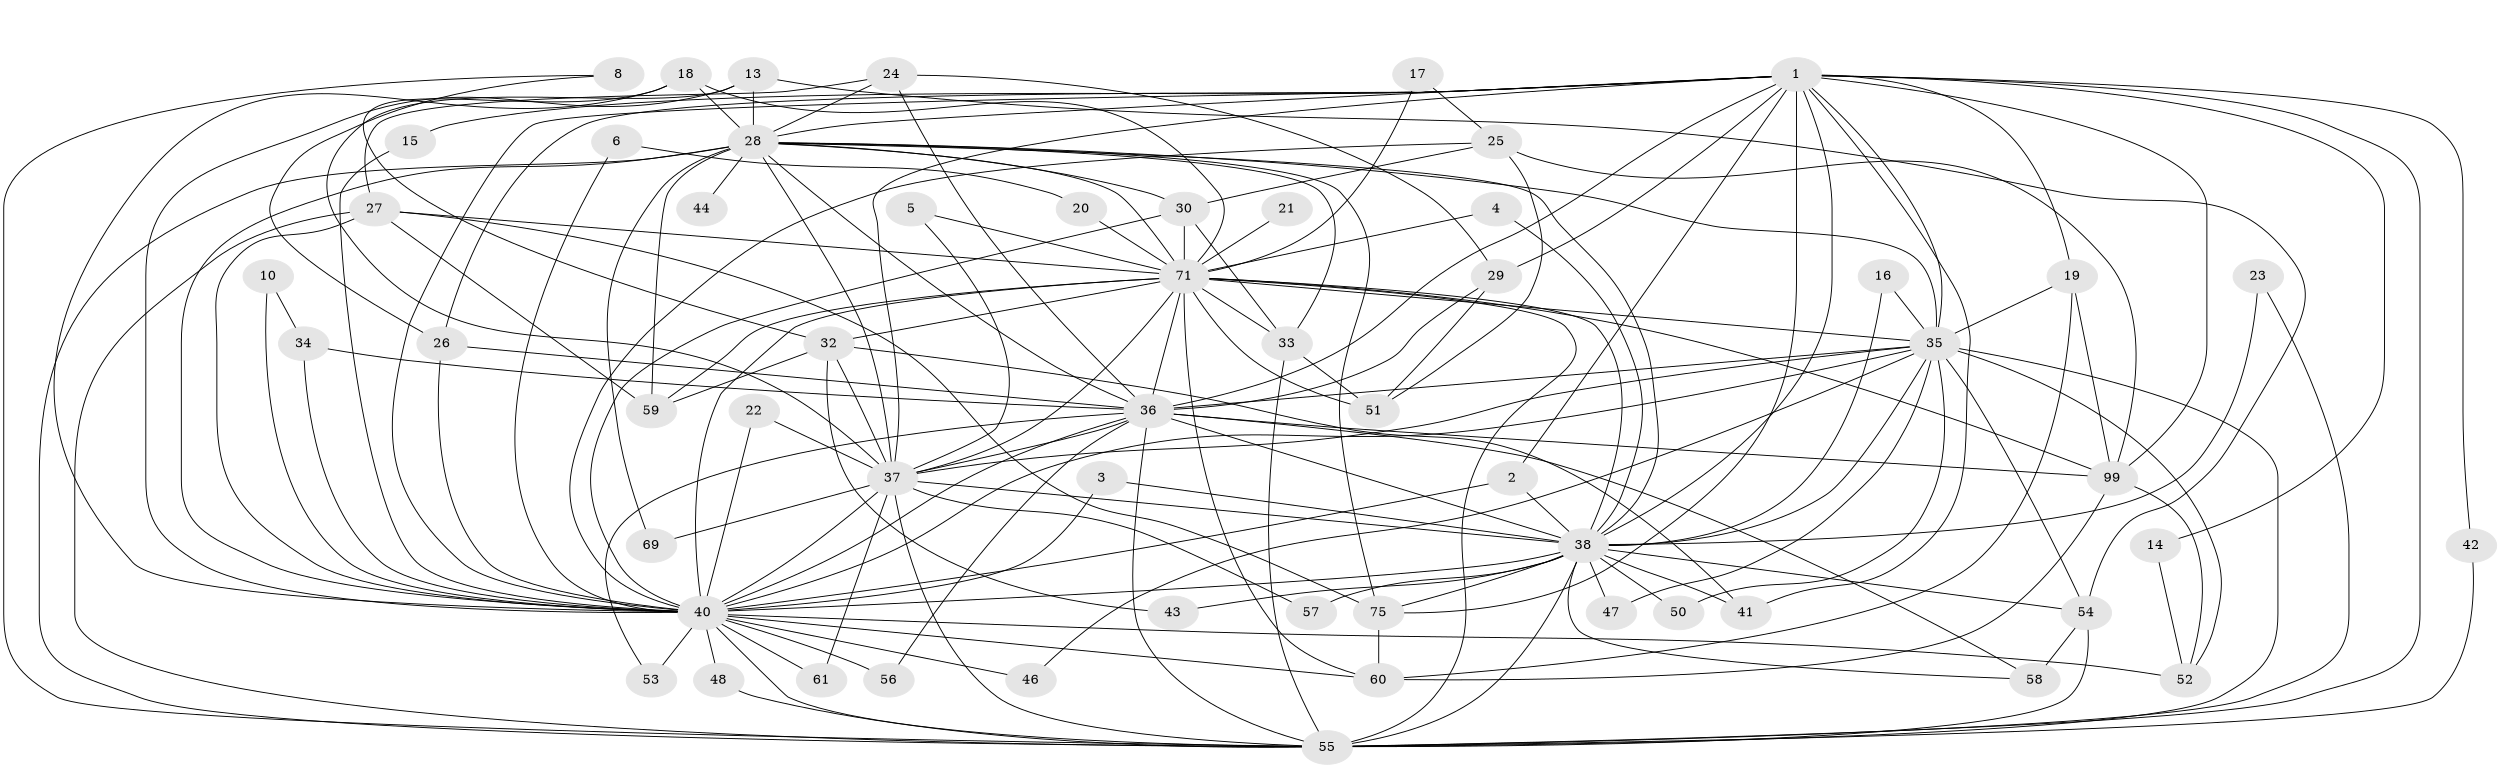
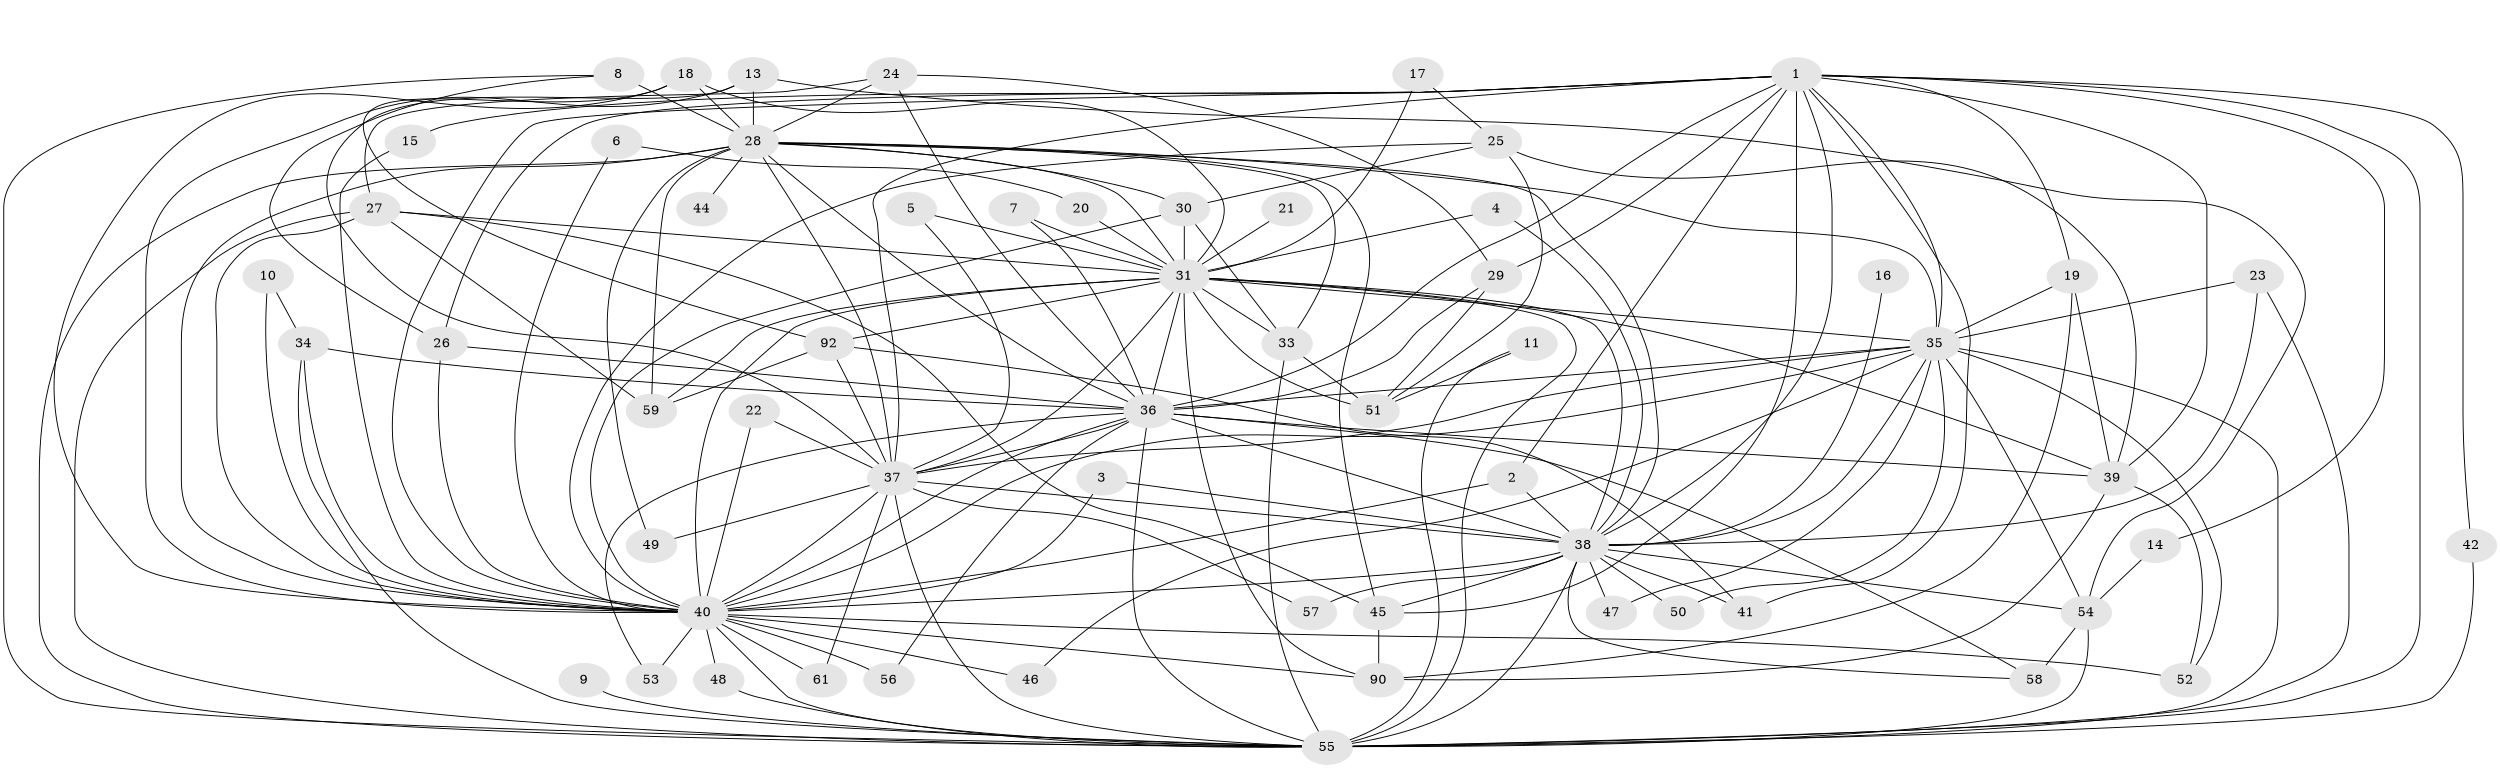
edge "1" -- "28": now "8" -- "28"
node "7": added
node "71": label "71" -> "31"
edge "16" -- "35": now "23" -- "35"
node "32": label "32" -> "92"
node "11": added
node "99": label "99" -> "39"
node "69": label "69" -> "49"
node "43": removed
node "75": label "75" -> "45"
edge "14" -- "52": now "14" -- "54"
node "9": added
node "60": label "60" -> "90"
edge "34" -- "55": added
